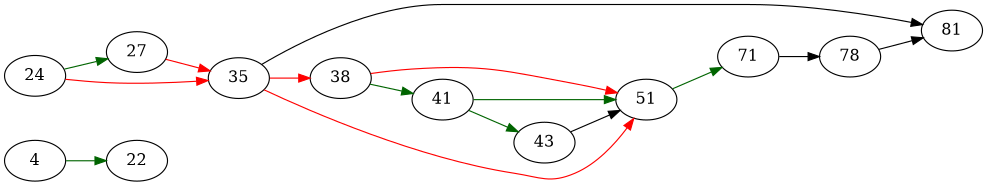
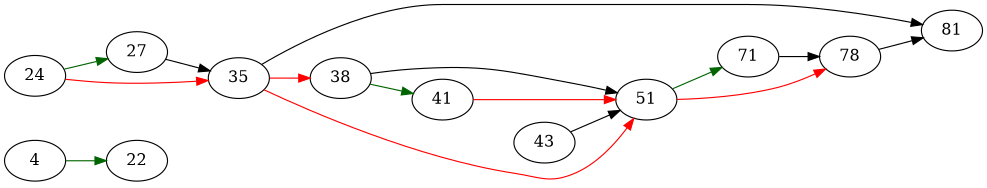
edge "27" -> "35": color red -> black
edge "38" -> "51": color red -> black
edge "51" -> "78": added
edge "41" -> "51": color darkgreen -> red
edge "41" -> "43": removed
